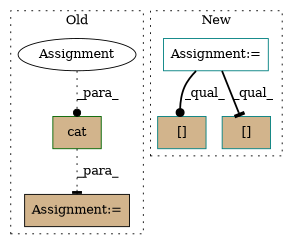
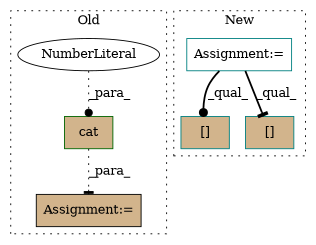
node "Assignment": label "Assignment" -> "NumberLiteral"
